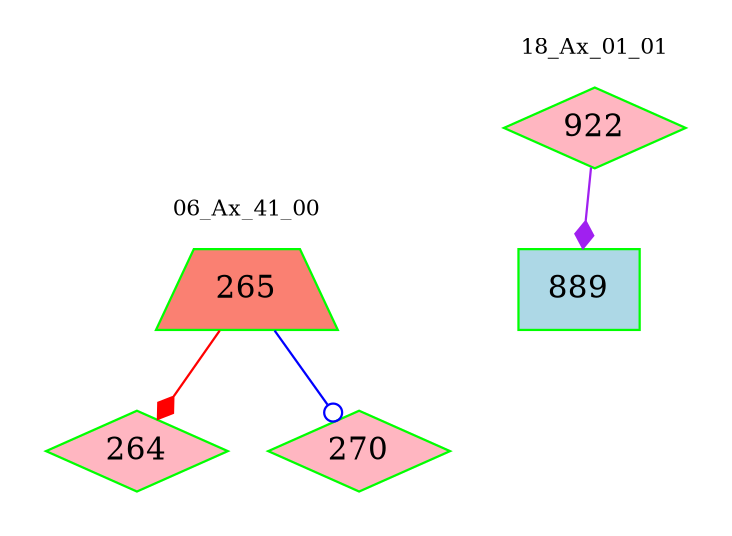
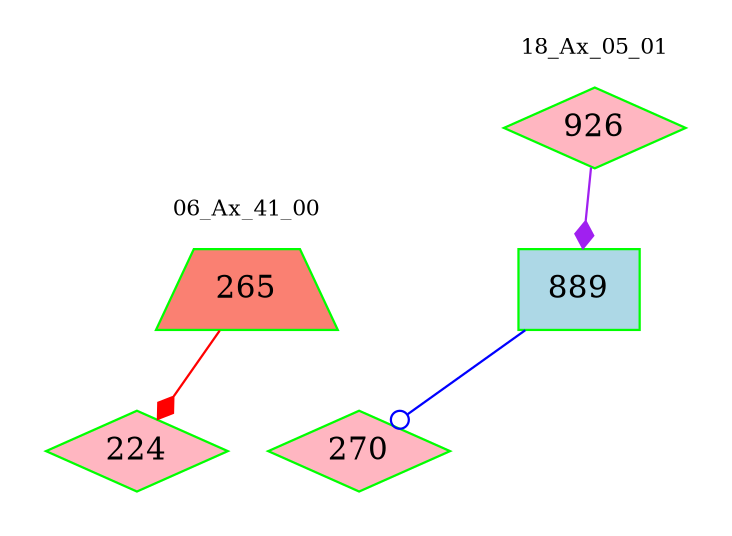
cluster "18_Ax_01_01": label "18_Ax_01_01" -> "18_Ax_05_01"
node "922": label "922" -> "926"
edge "265" -> "270": now "889" -> "270"
node "264": label "264" -> "224"
